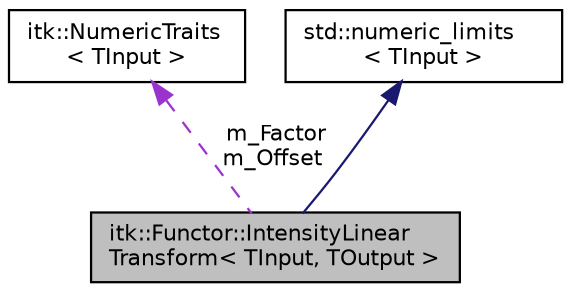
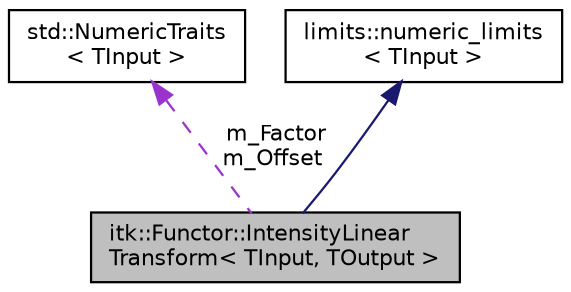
node "itk::NumericTraits < TInput >": label "itk::NumericTraits < TInput >" -> "std::NumericTraits < TInput >"
node "std::numeric_limits < TInput >": label "std::numeric_limits < TInput >" -> "limits::numeric_limits < TInput >"
